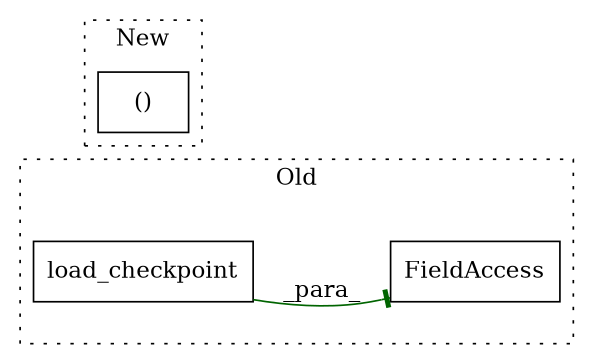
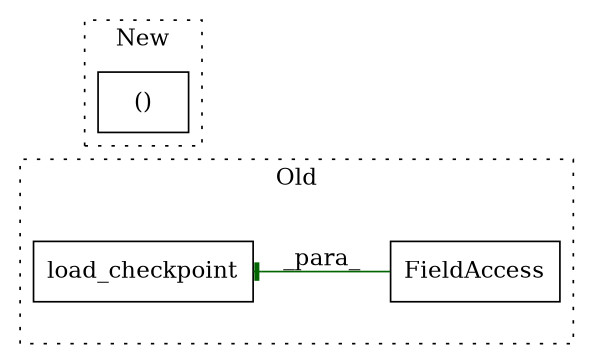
edge "load_checkpoint" -> "FieldAccess": reversed
